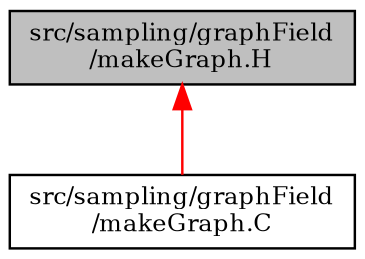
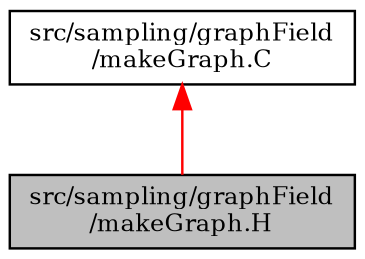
edge "src/sampling/graphField /makeGraph.C" -> "src/sampling/graphField /makeGraph.H": reversed
